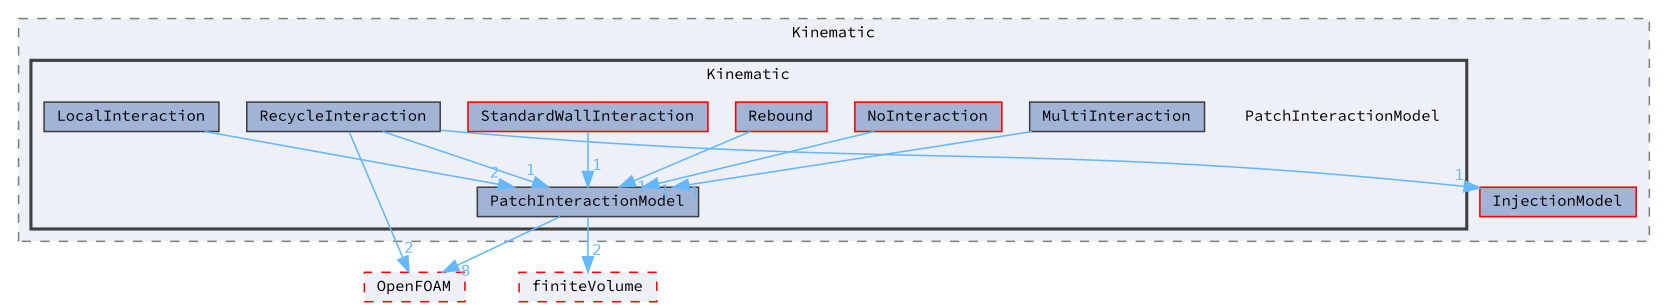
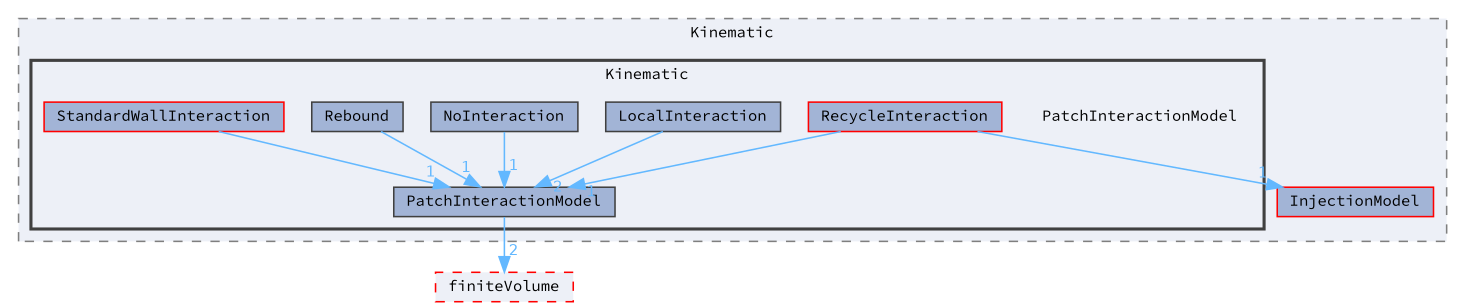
node "RecycleInteraction": color grey25 -> red
node "Rebound": color red -> grey25
node "NoInteraction": color red -> grey25
node "MultiInteraction": removed
node "OpenFOAM": removed
